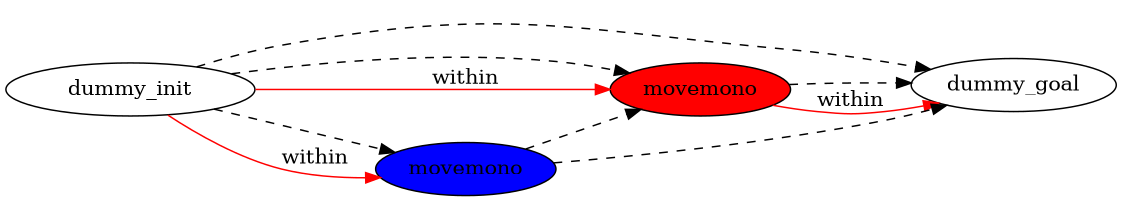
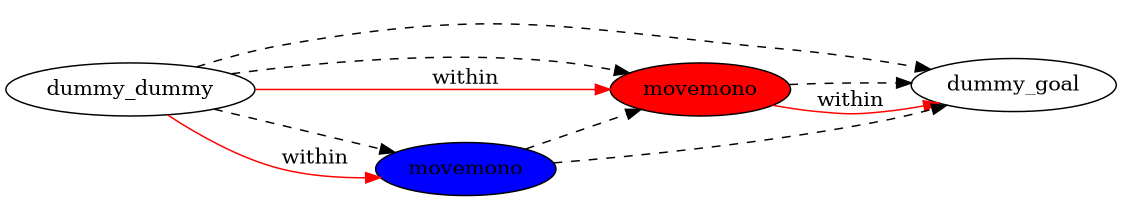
node "dummy_init": label "dummy_init" -> "dummy_dummy"
